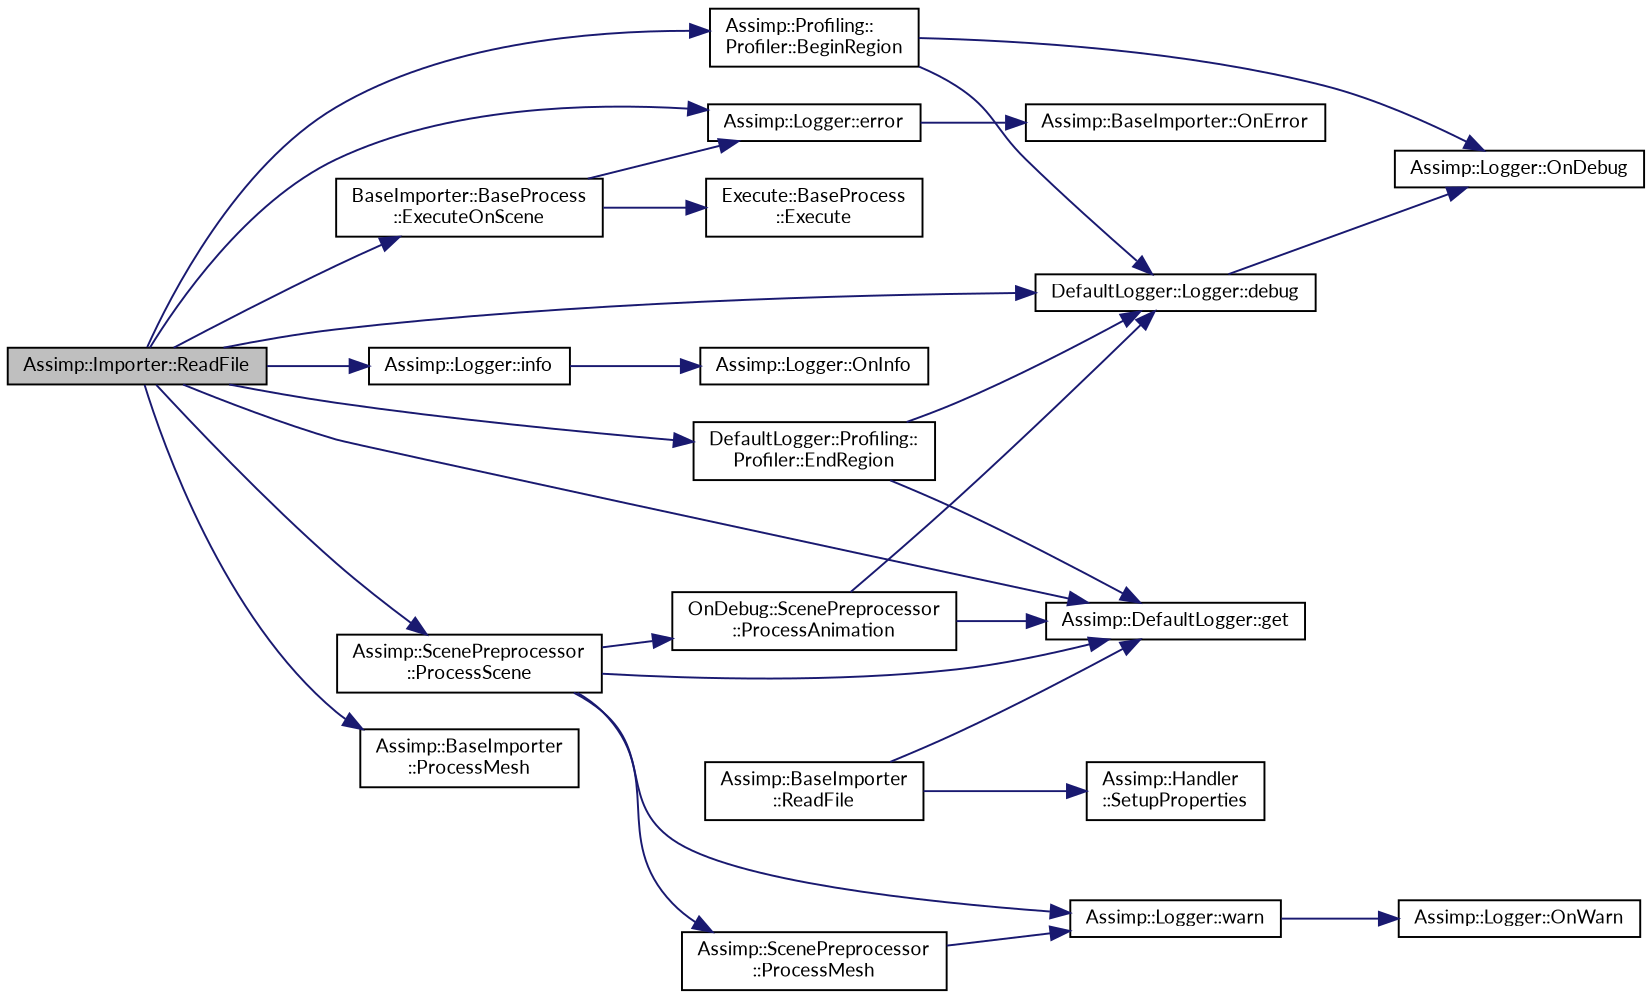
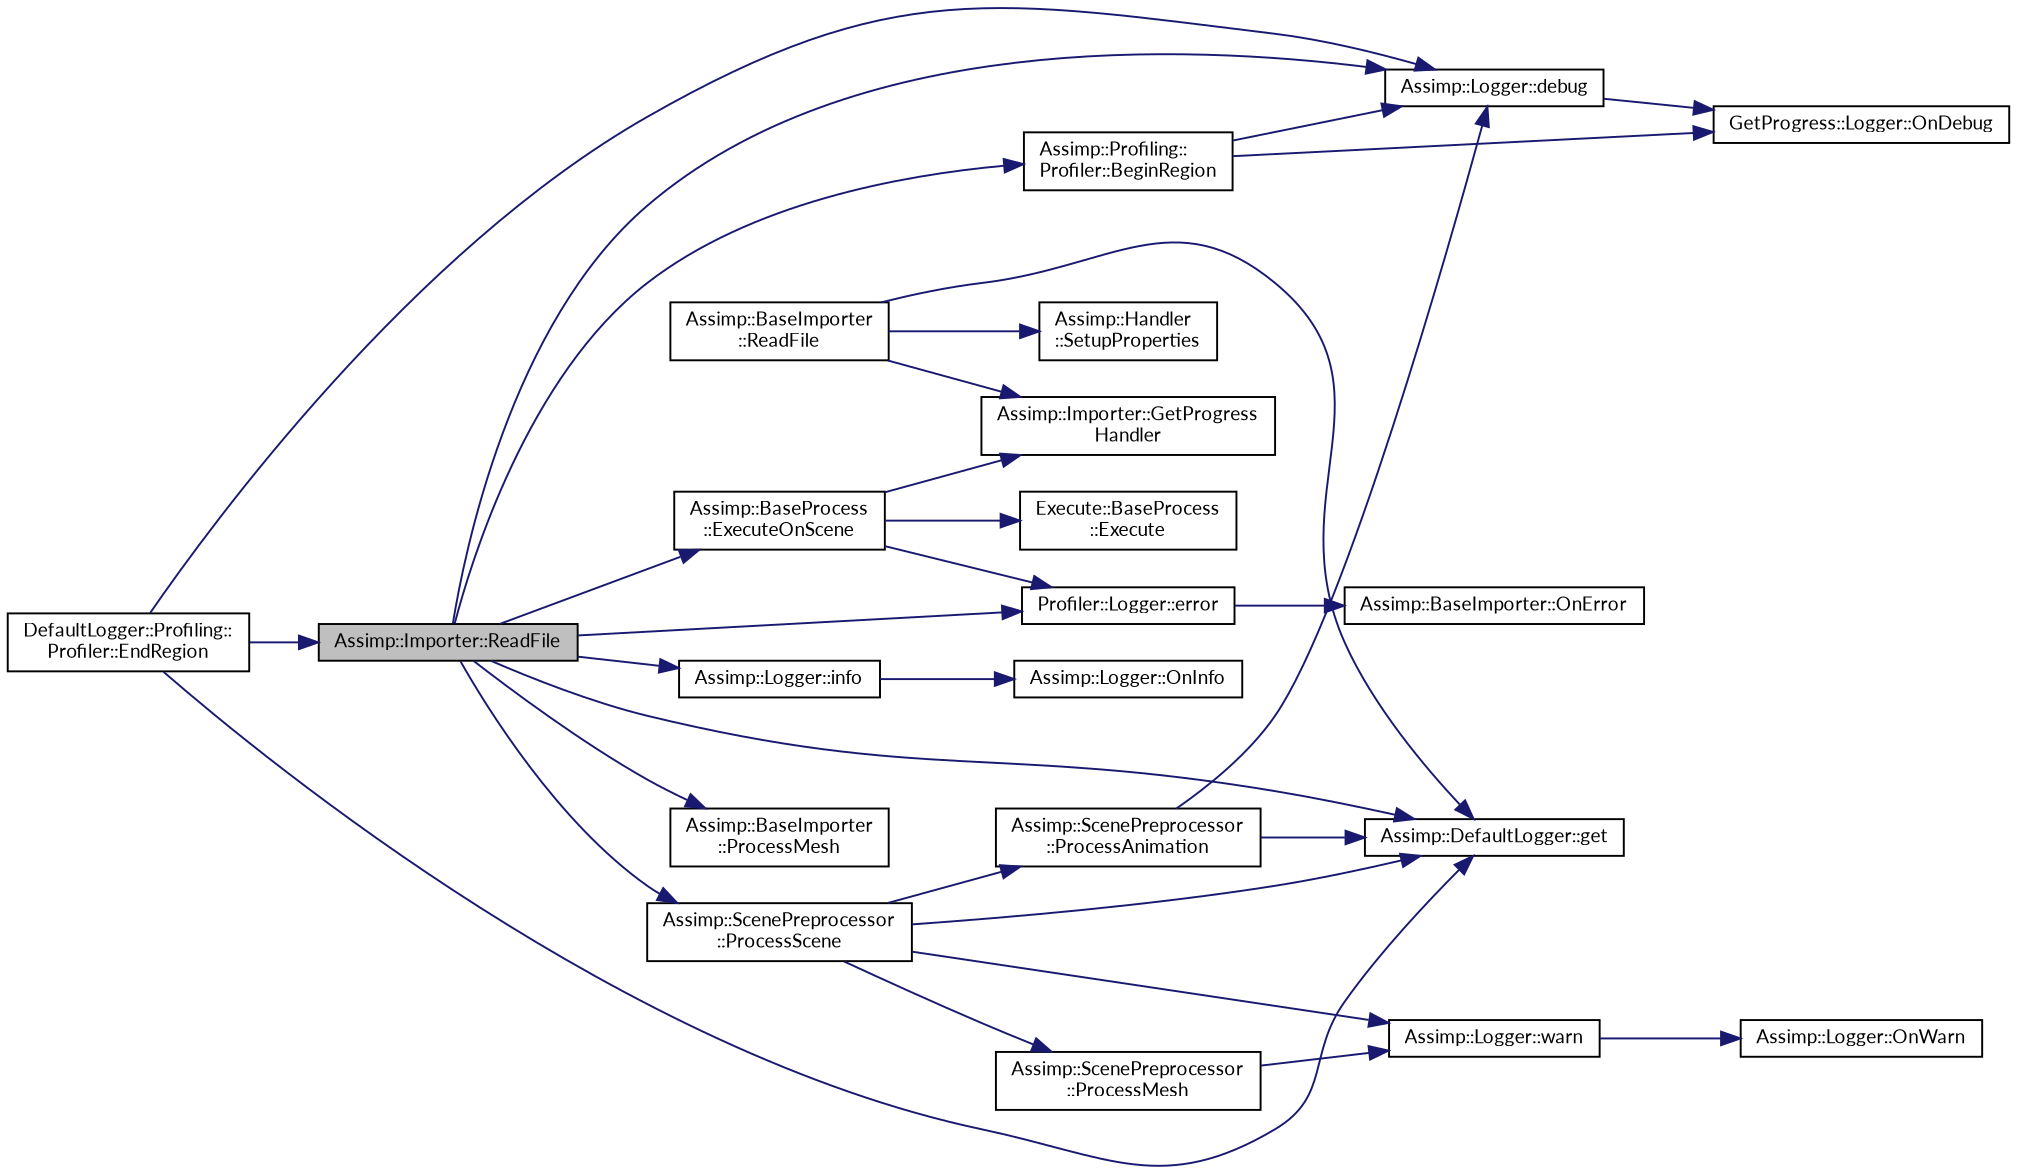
node "Assimp::Logger::error": label "Assimp::Logger::error" -> "Profiler::Logger::error"
node "Assimp::Logger::OnDebug": label "Assimp::Logger::OnDebug" -> "GetProgress::Logger::OnDebug"
node "BaseImporter::BaseProcess ::ExecuteOnScene": label "BaseImporter::BaseProcess ::ExecuteOnScene" -> "Assimp::BaseProcess ::ExecuteOnScene"
node "DefaultLogger::Logger::debug": label "DefaultLogger::Logger::debug" -> "Assimp::Logger::debug"
edge "Assimp::Importer::ReadFile" -> "DefaultLogger::Profiling:: Profiler::EndRegion": reversed
node "Assimp::Importer::GetProgress Handler": added
node "OnDebug::ScenePreprocessor ::ProcessAnimation": label "OnDebug::ScenePreprocessor ::ProcessAnimation" -> "Assimp::ScenePreprocessor ::ProcessAnimation"
